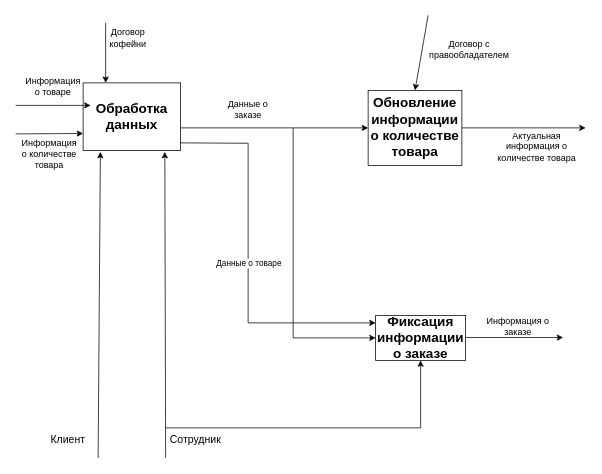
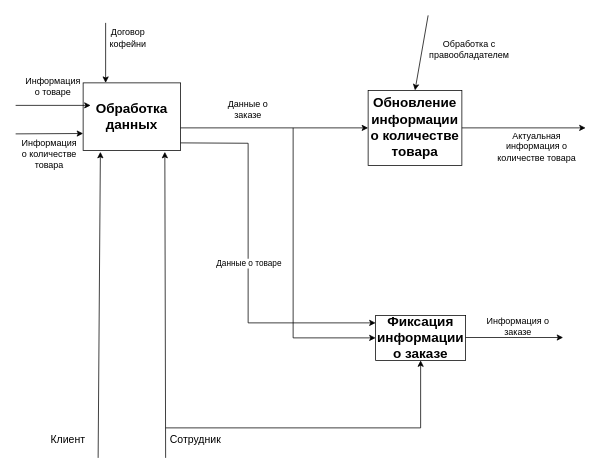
node "Договор с правообладателем": label "Договор с правообладателем" -> "Обработка с правообладателем"
